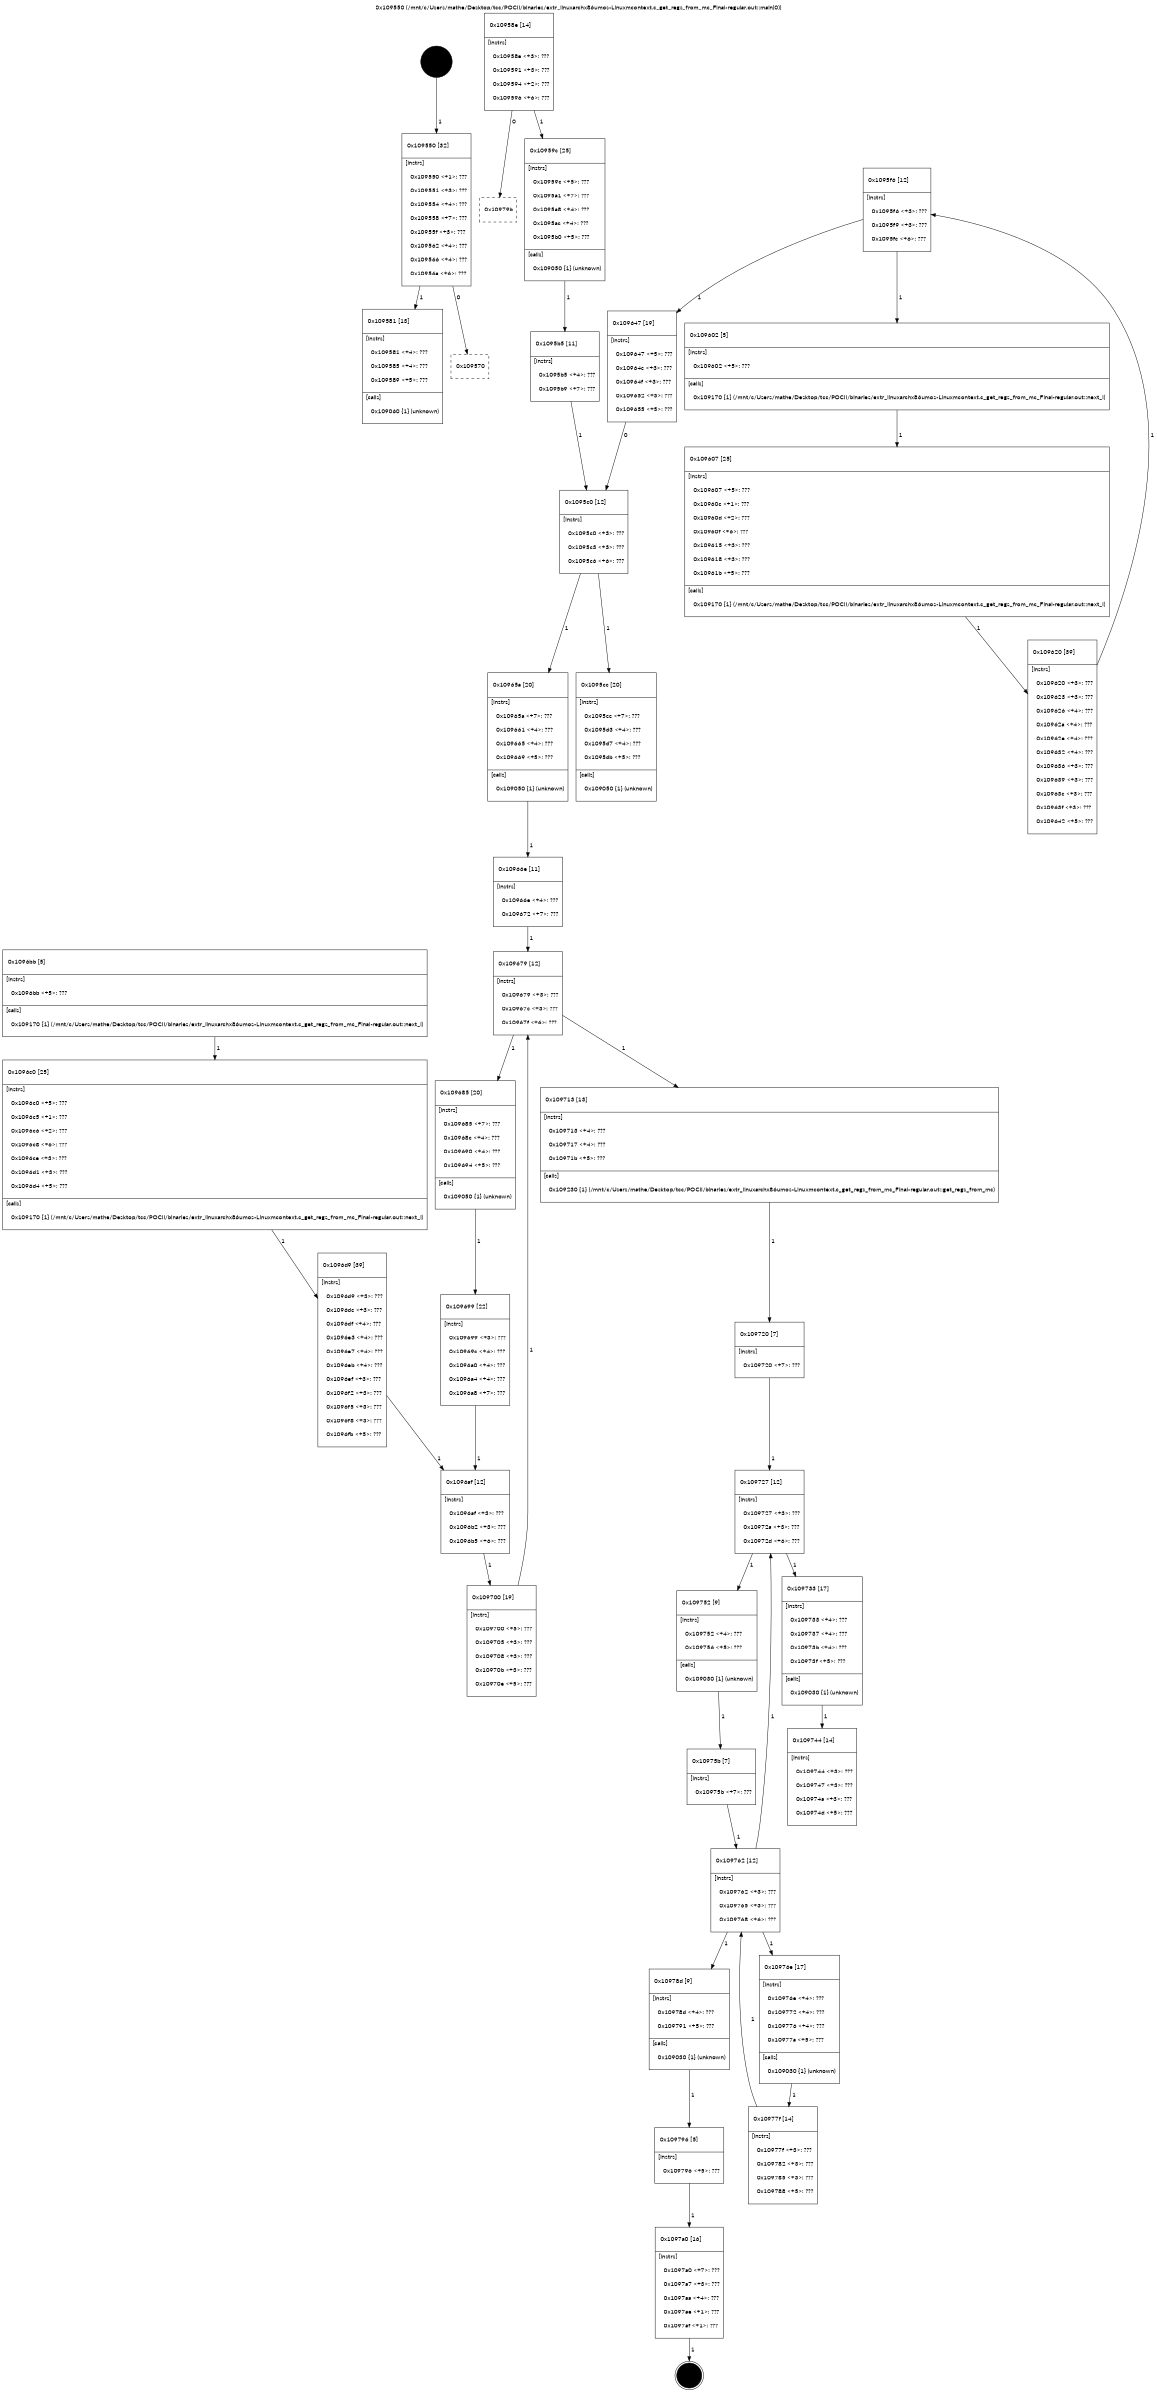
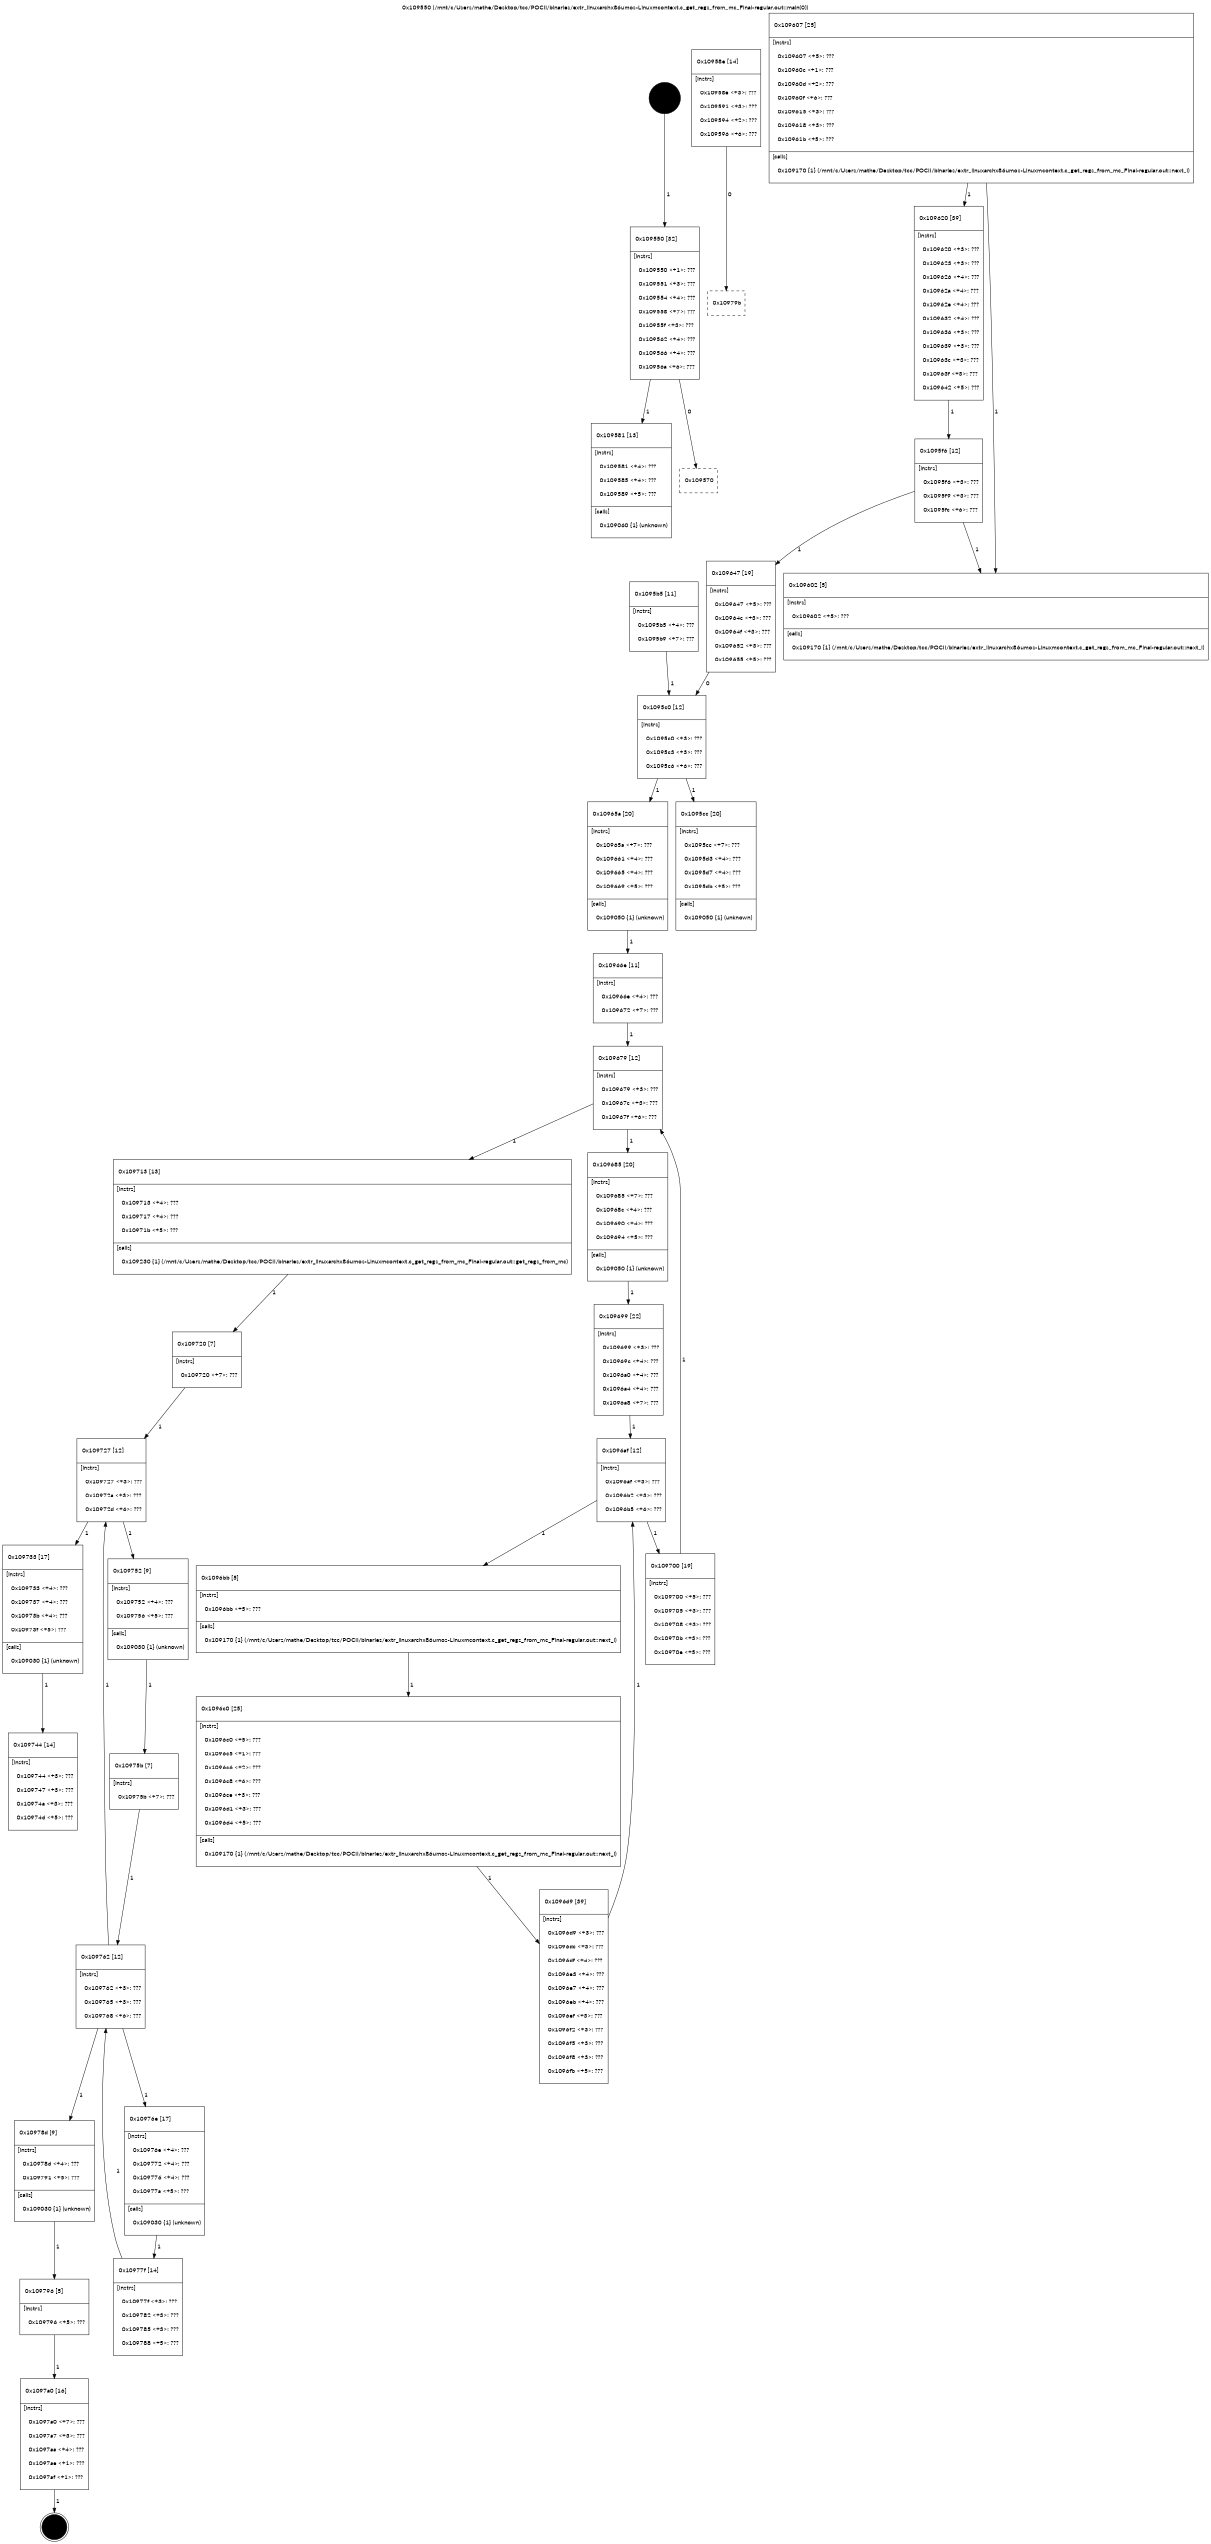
node "0x10959c [25]": removed
edge "0x109602 [5]" -> "0x109607 [25]": reversed
edge "0x1096af [12]" -> "0x1096bb [5]": added, label "1"
